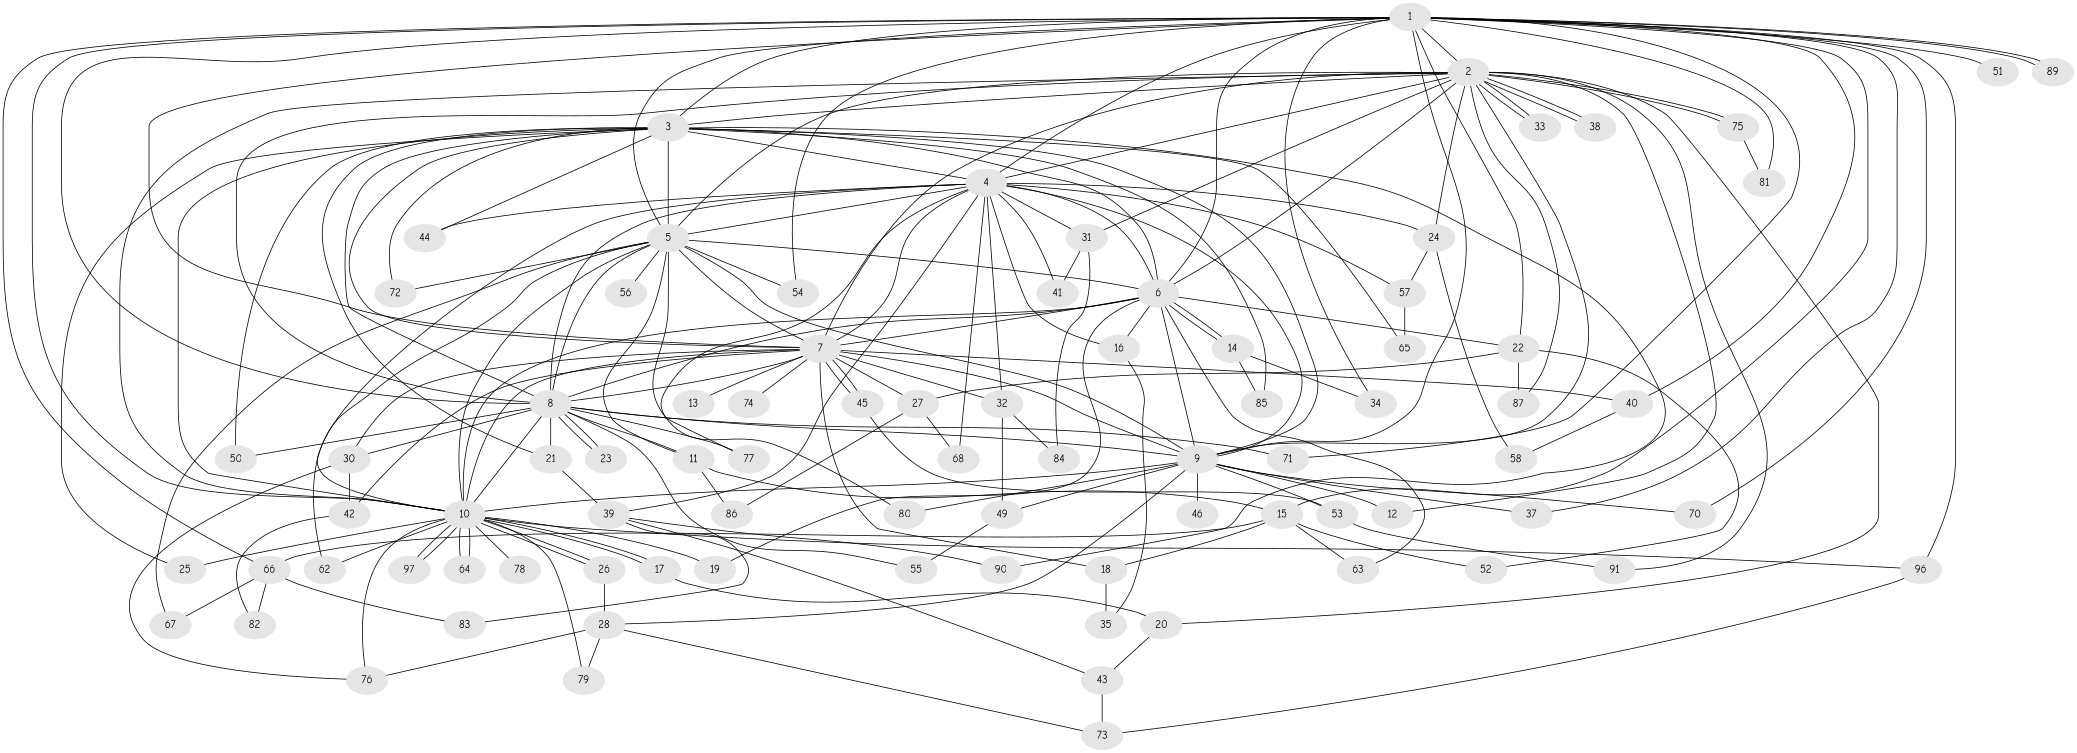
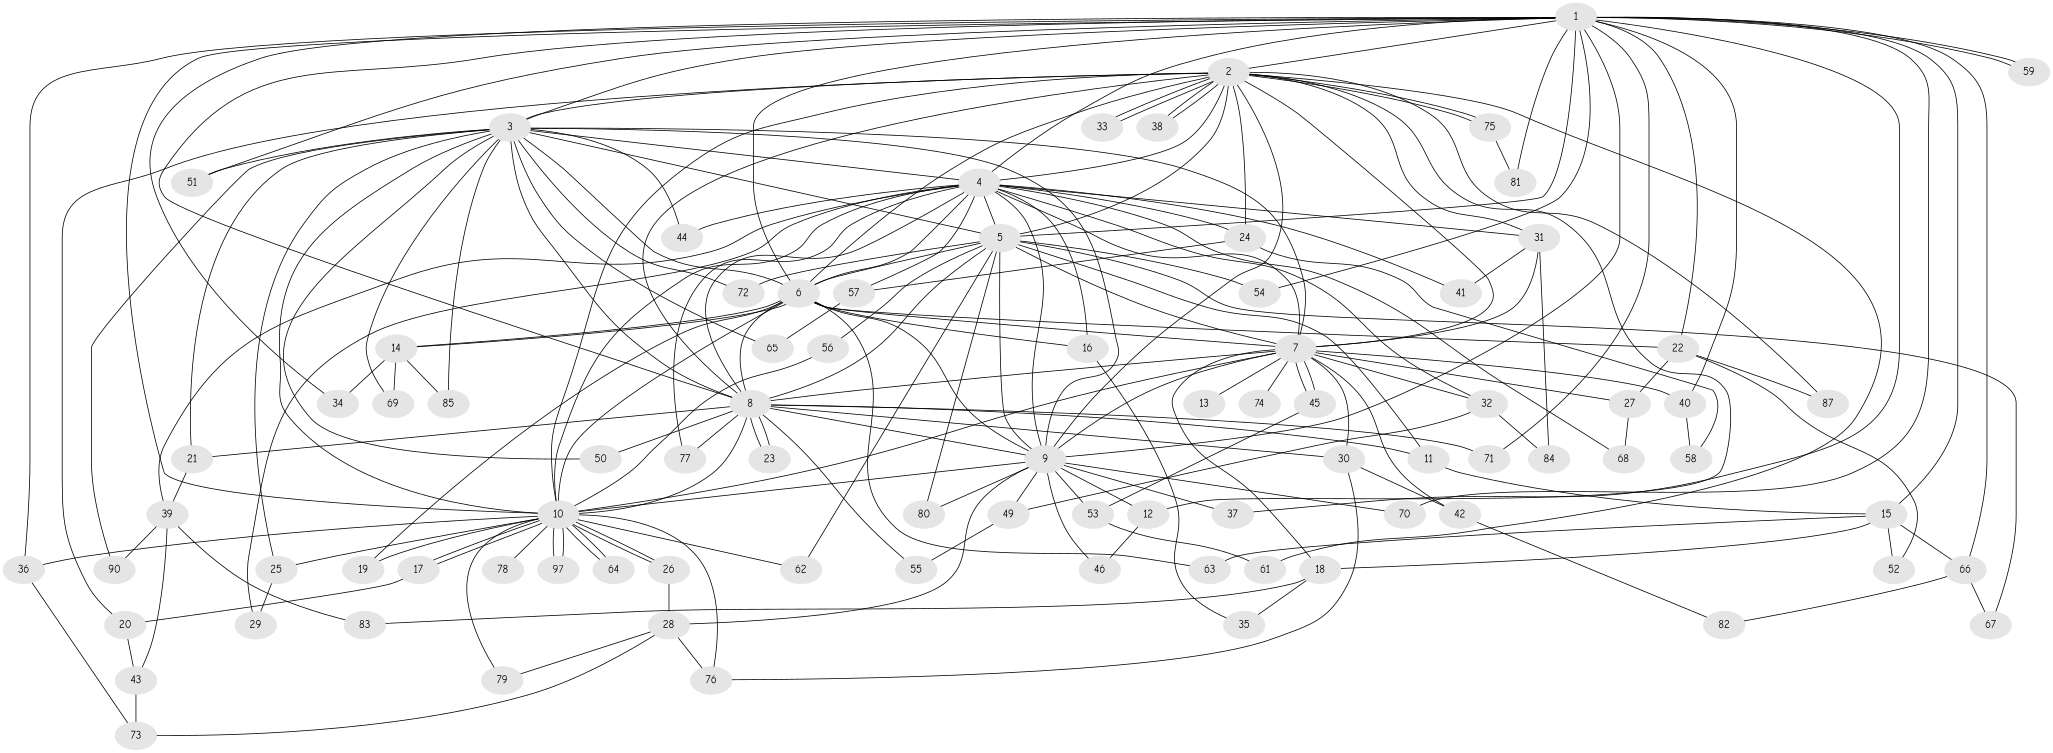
node "89": label "89" -> "59"
edge "1" -- "7": now "31" -- "7"
edge "3" -- "51": added
edge "5" -- "10": now "56" -- "10"
node "69": added
node "86": removed
edge "12" -- "46": added
node "91": label "91" -> "61"
node "96": label "96" -> "36"
edge "66" -- "83": now "18" -- "83"
node "29": added
